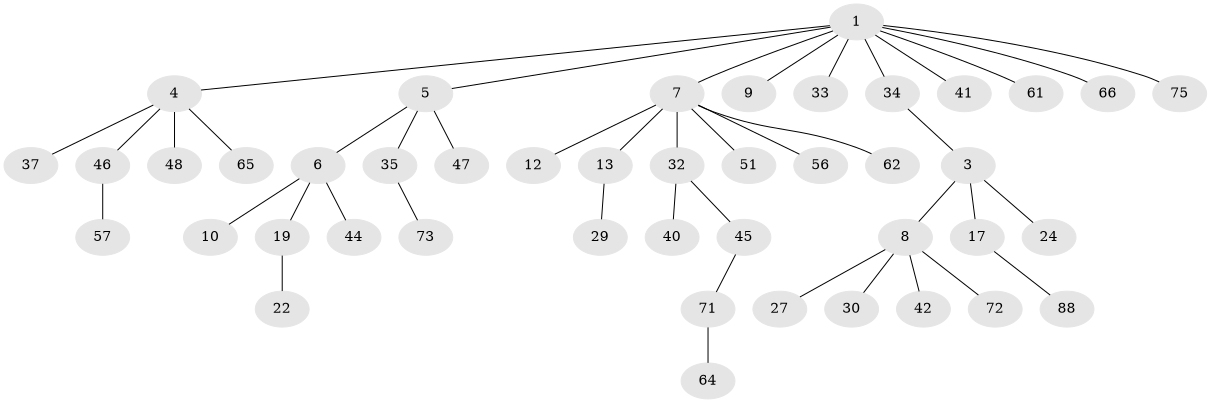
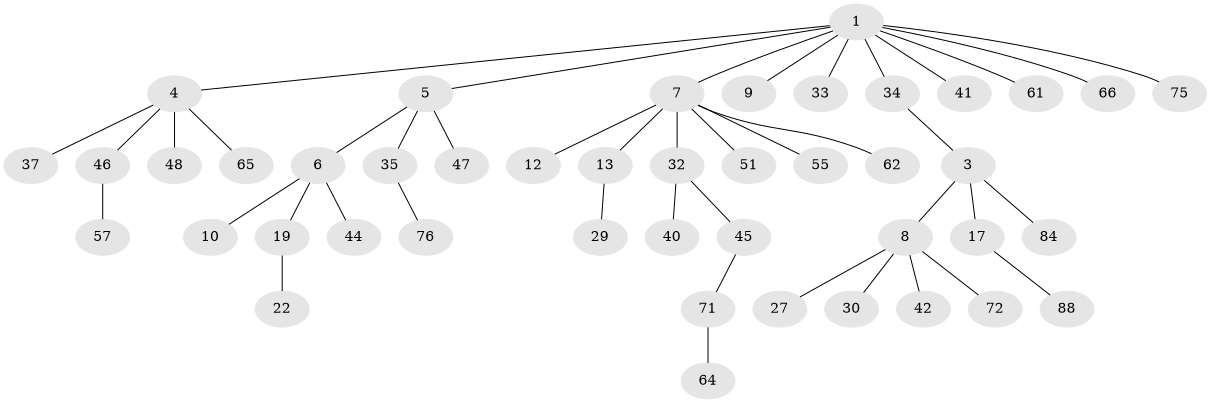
node "56": label "56" -> "55"
node "73": label "73" -> "76"
node "24": label "24" -> "84"
